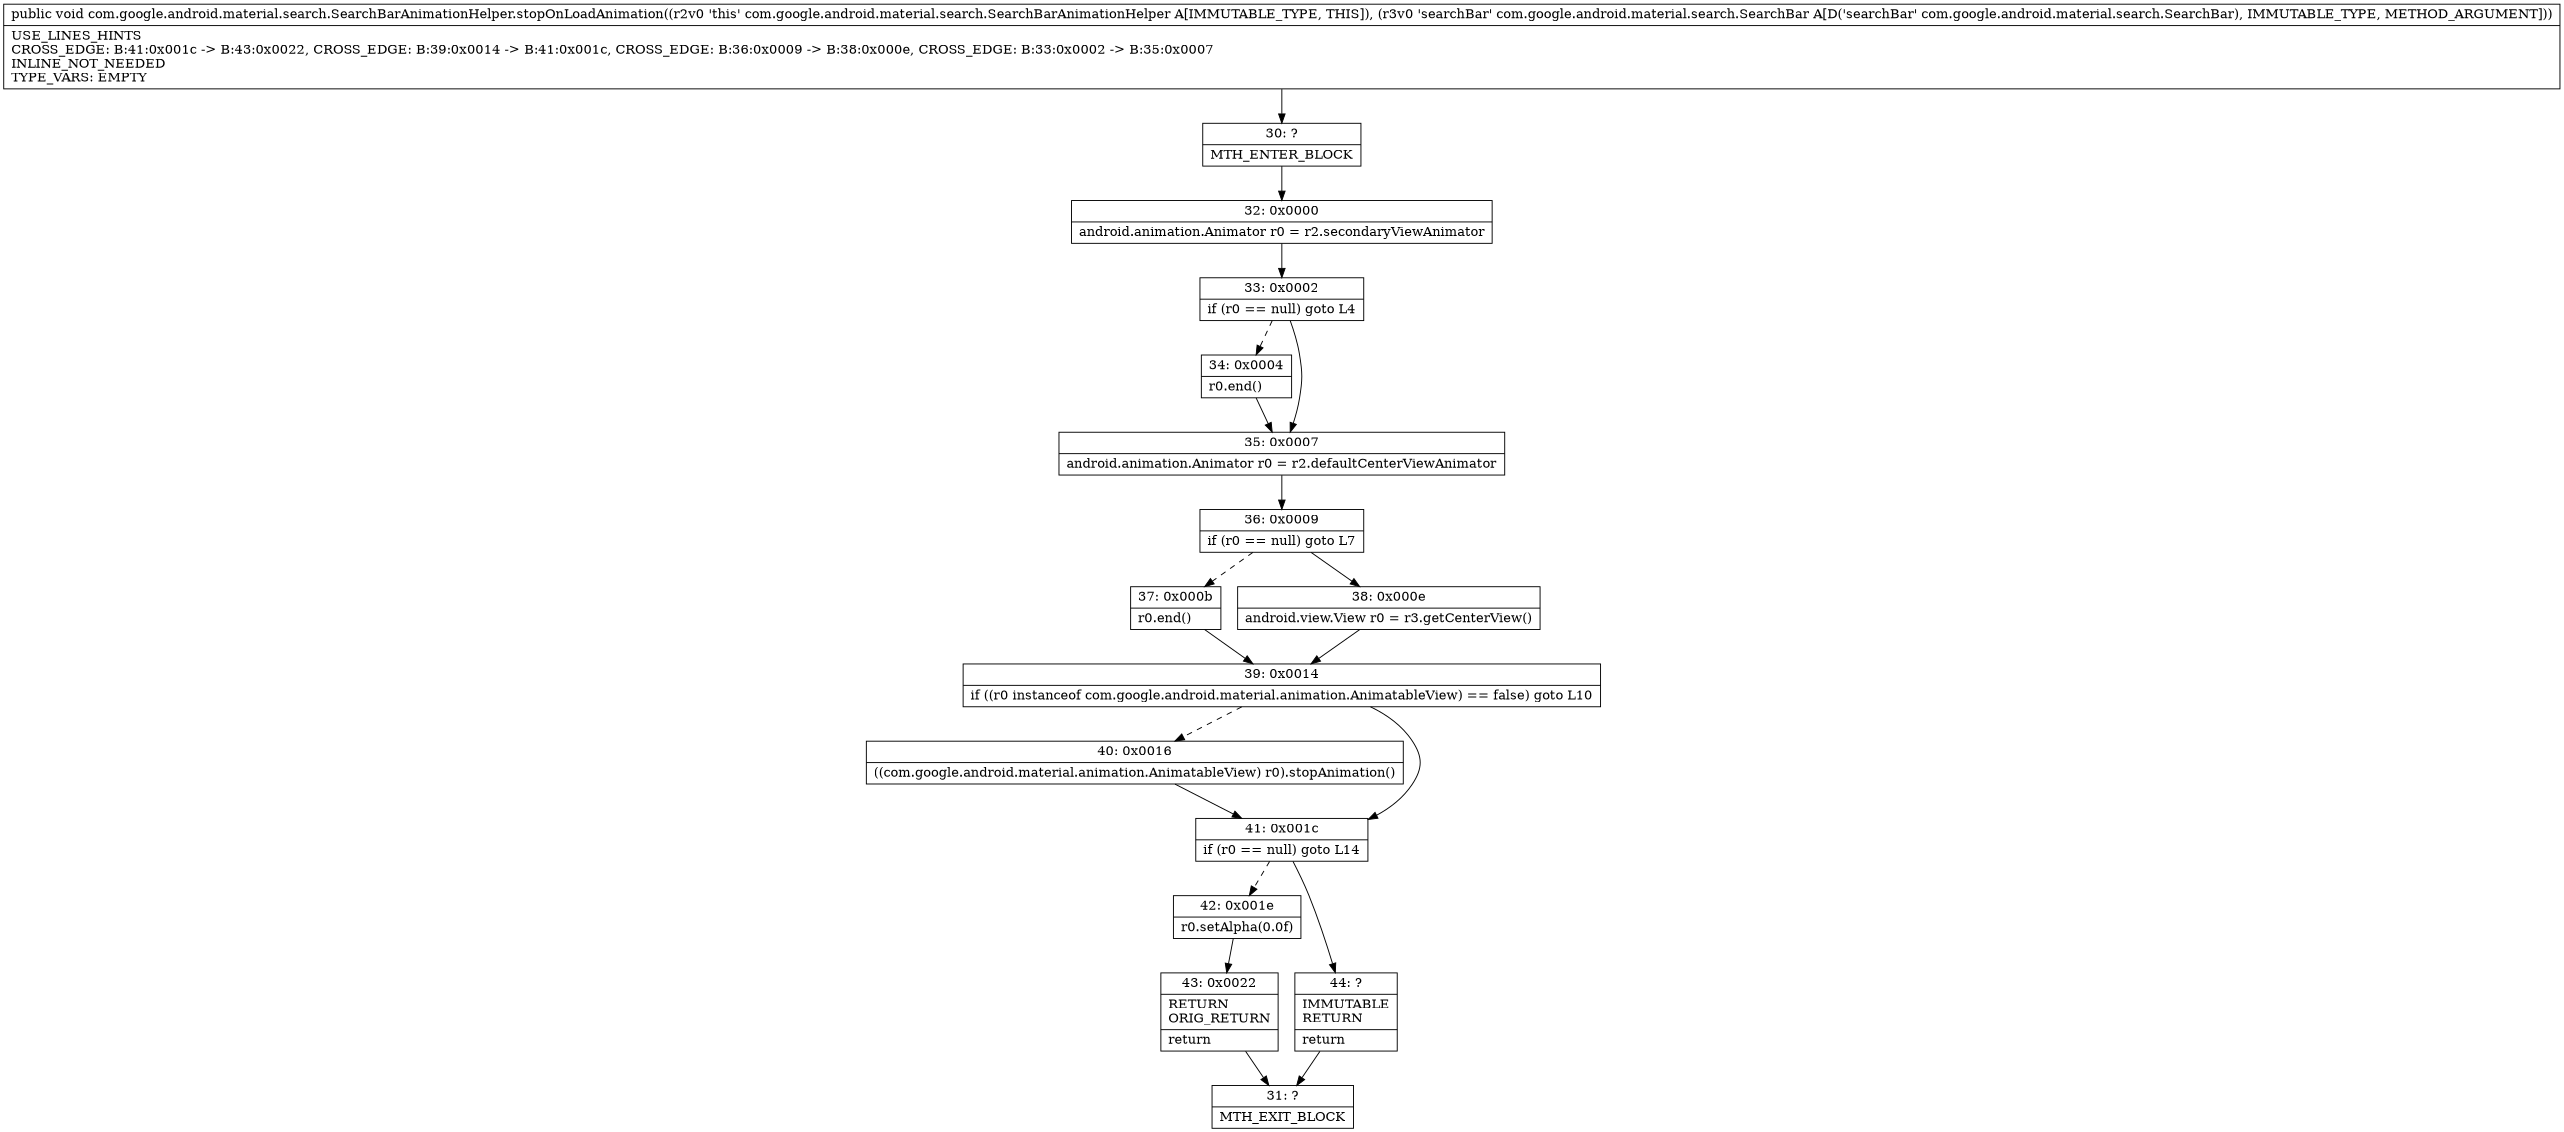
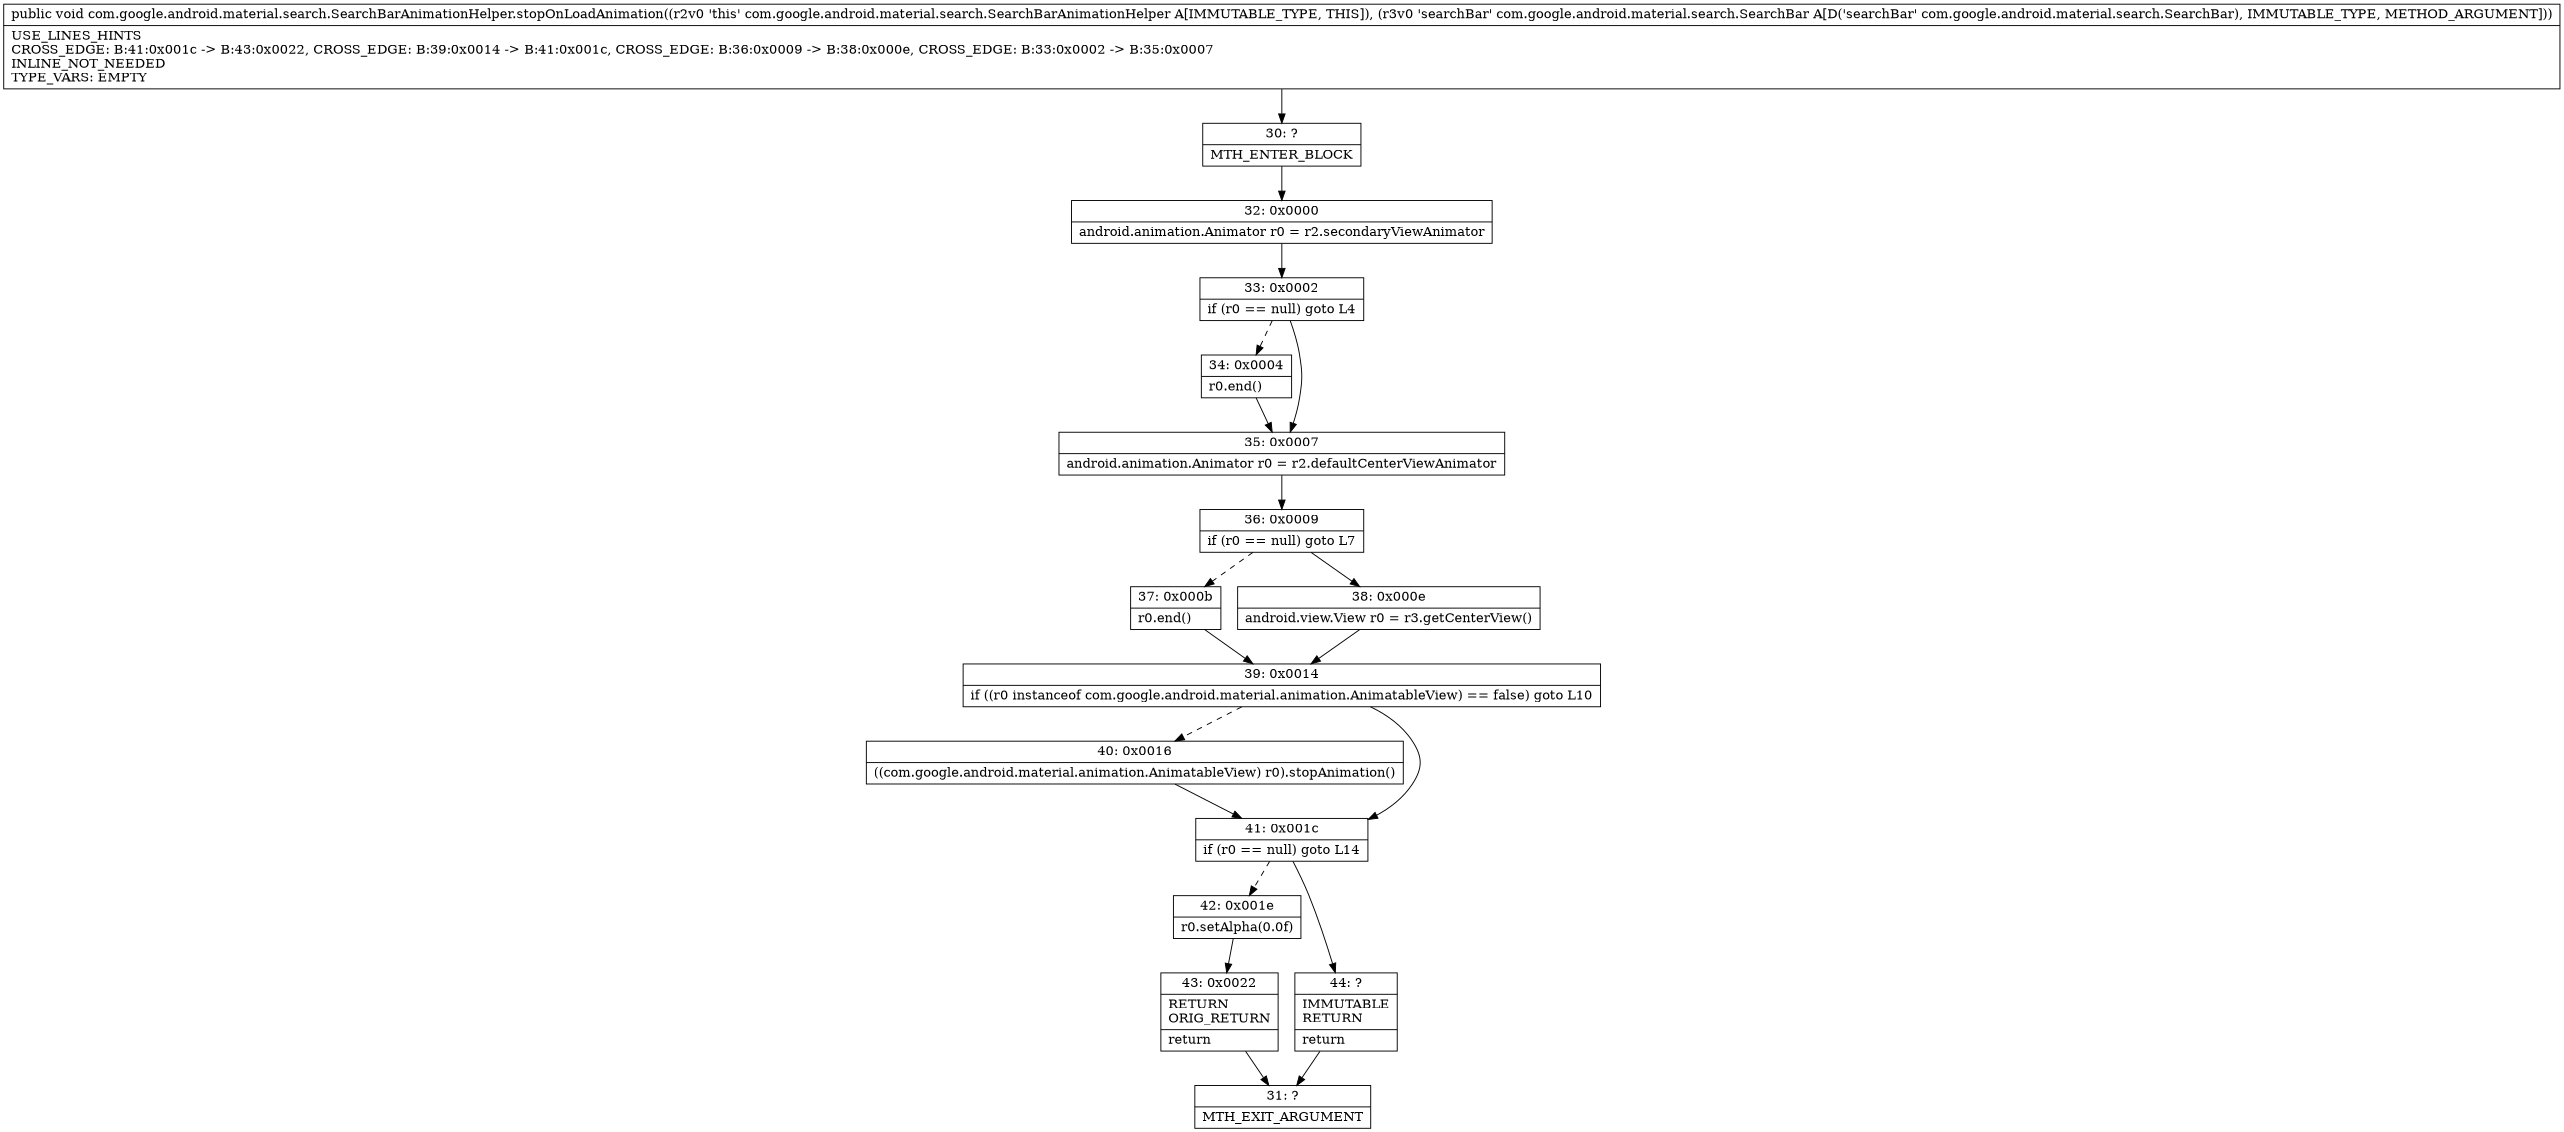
node "31: ?": text "MTH_EXIT_BLOCK" -> "MTH_EXIT_ARGUMENT"
